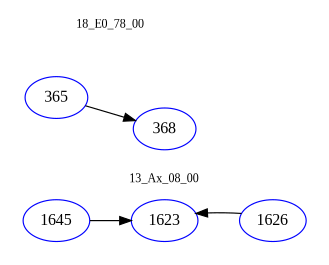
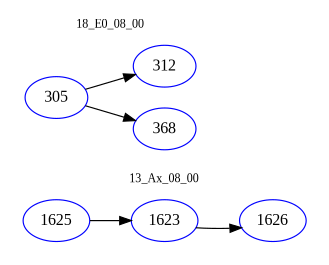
cluster "18_E0_78_00": label "18_E0_78_00" -> "18_E0_08_00"
node "312": added
node "365": label "365" -> "305"
edge "1626" -> "1623": reversed
node "1645": label "1645" -> "1625"
